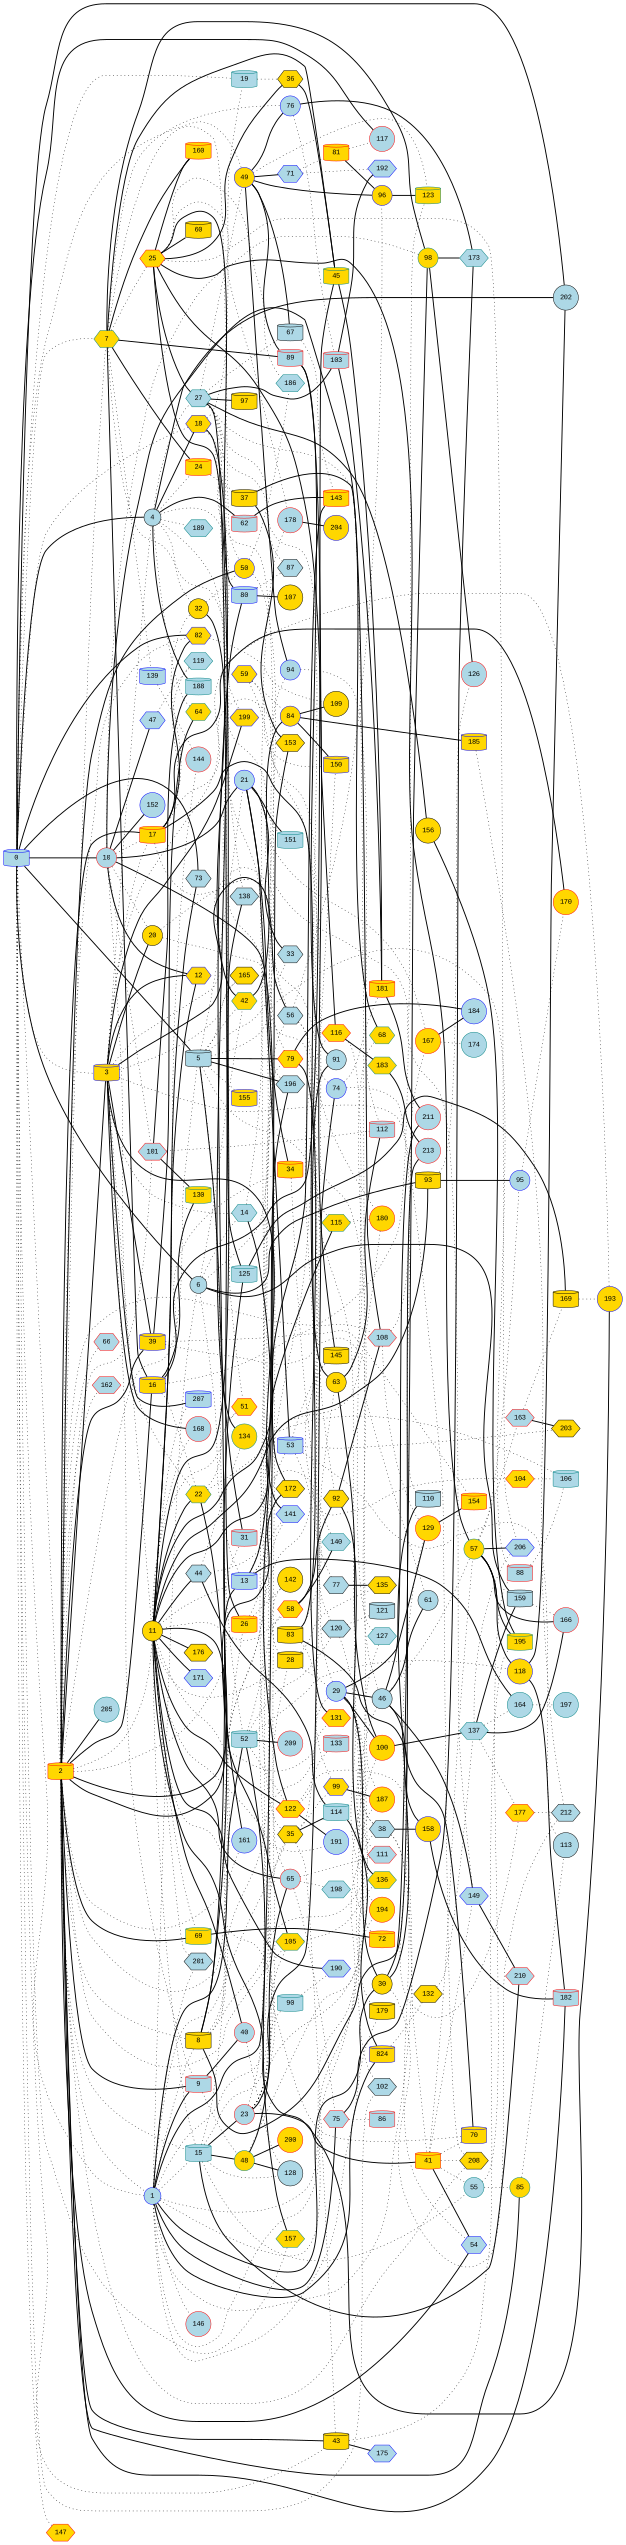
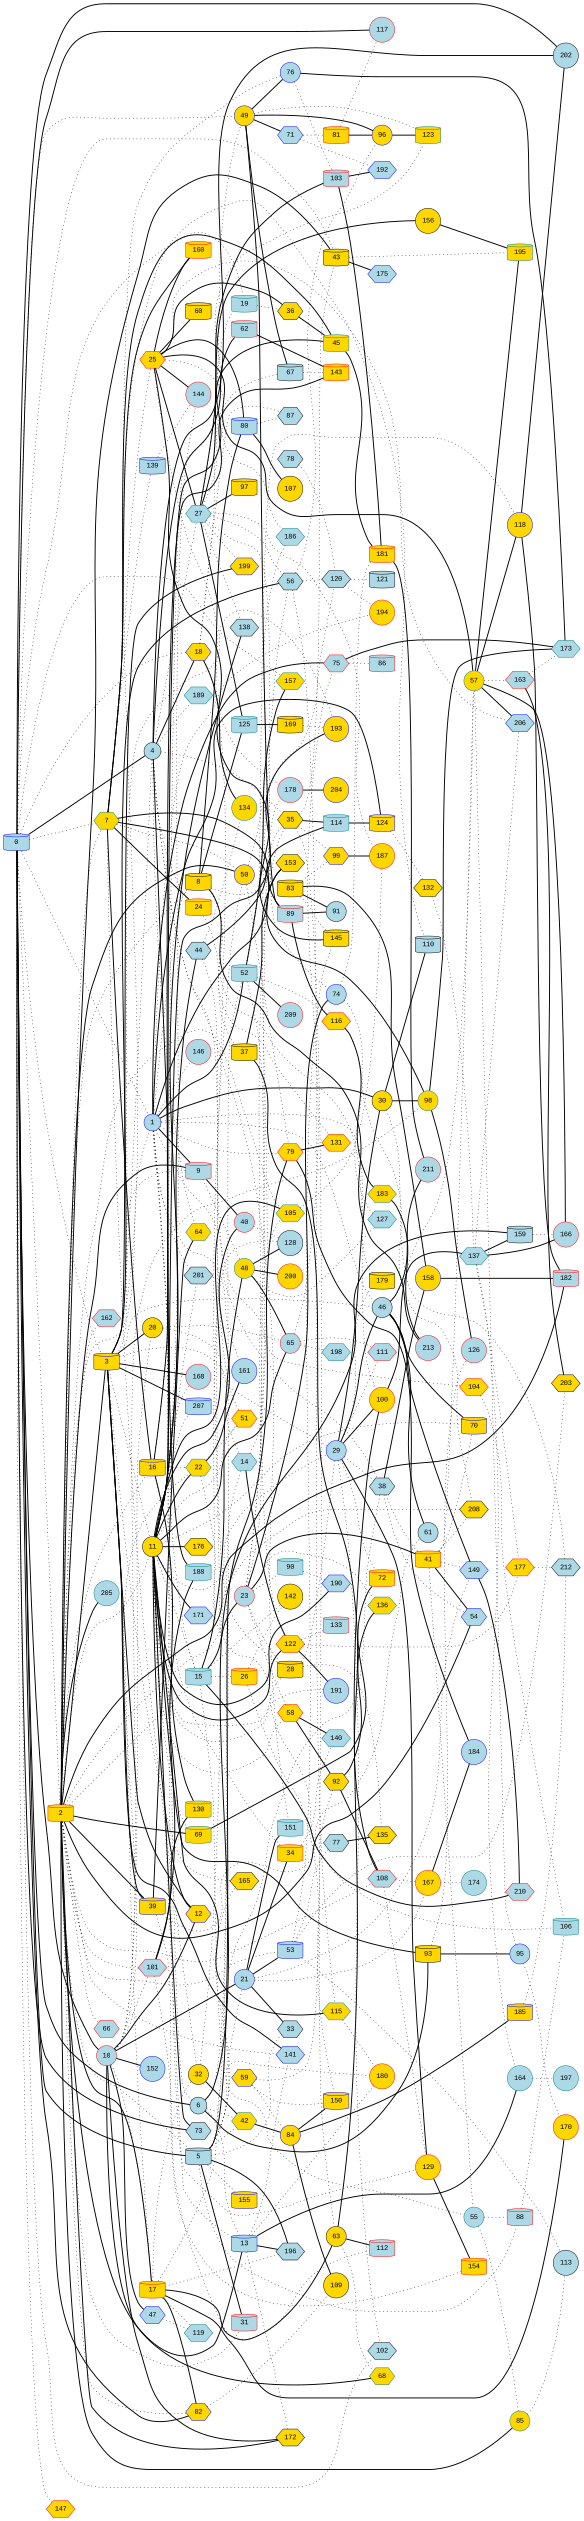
node "78": added
node "94": removed
edge "25" -- "26": now "25" -- "144"
edge "169" -- "163": now "173" -- "163"
edge "16" -- "2": style bold -> dotted
node "824": label "824" -> "124"
